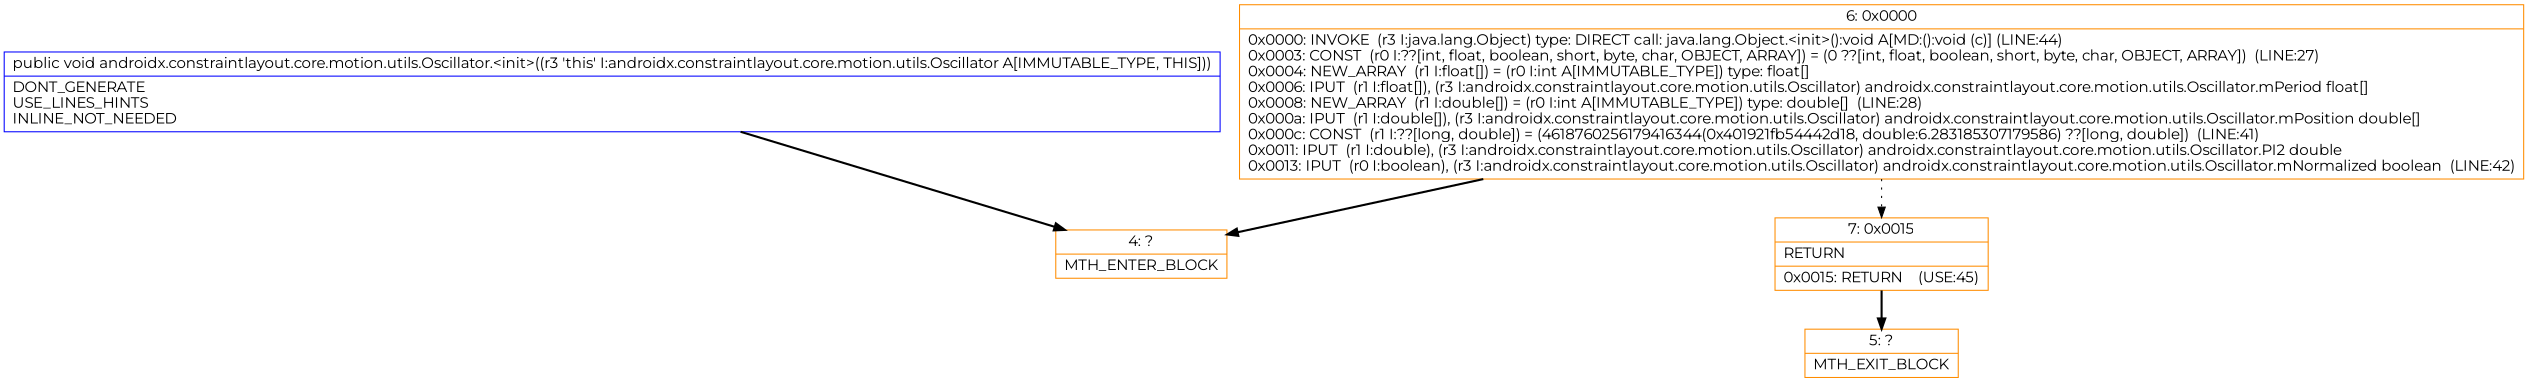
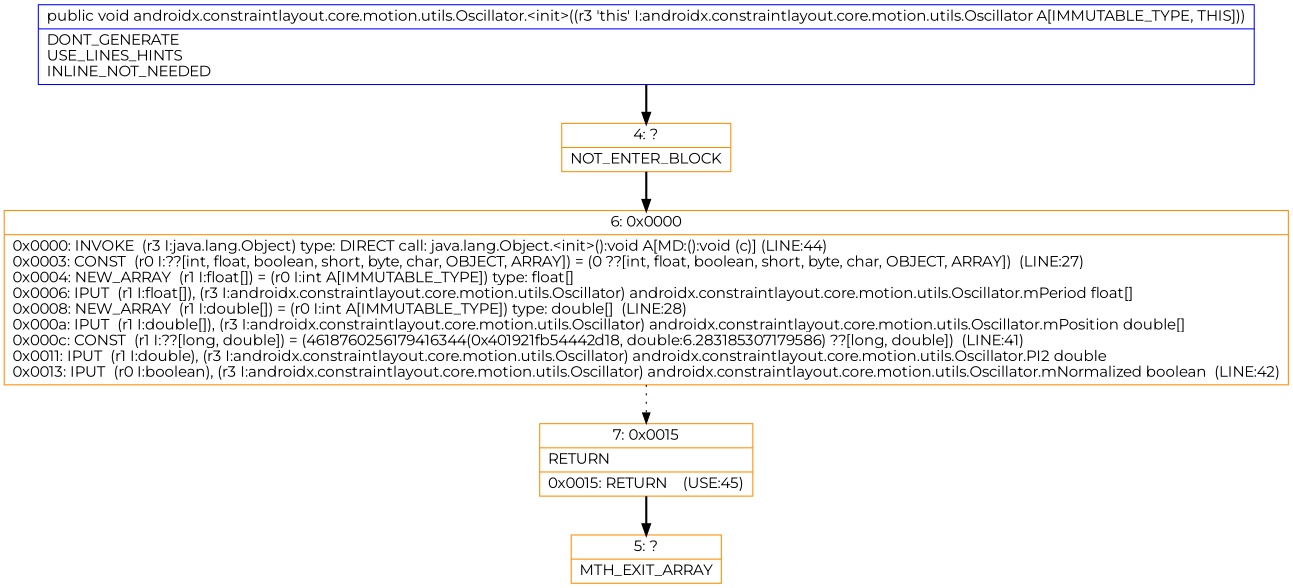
edge "6: 0x0000" -> "4: ?": reversed
node "4: ?": text "MTH_ENTER_BLOCK" -> "NOT_ENTER_BLOCK"
node "5: ?": text "MTH_EXIT_BLOCK" -> "MTH_EXIT_ARRAY"
